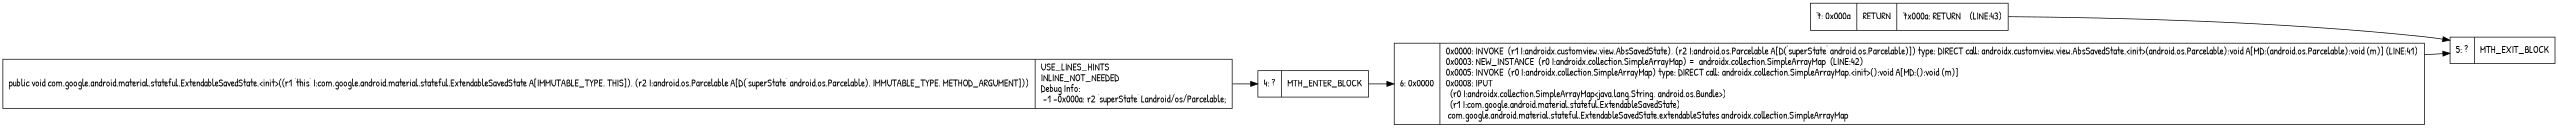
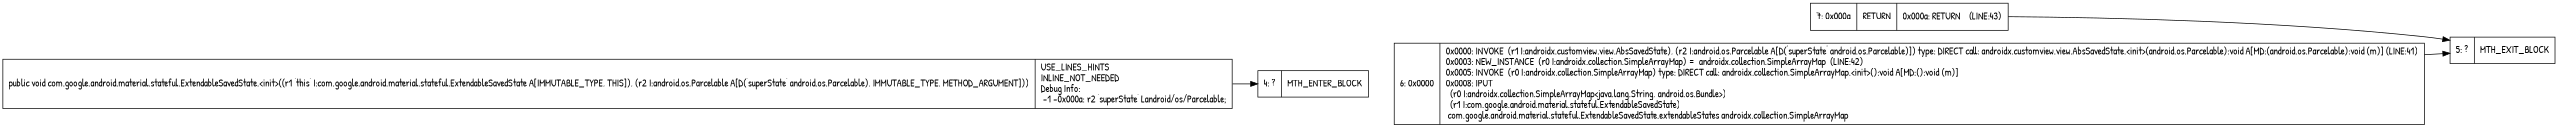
node "7: 0x000a": text "7x000a: RETURN    (LINE:43)" -> "0x000a: RETURN    (LINE:43)"
edge "4: ?" -> "6: 0x0000": removed
